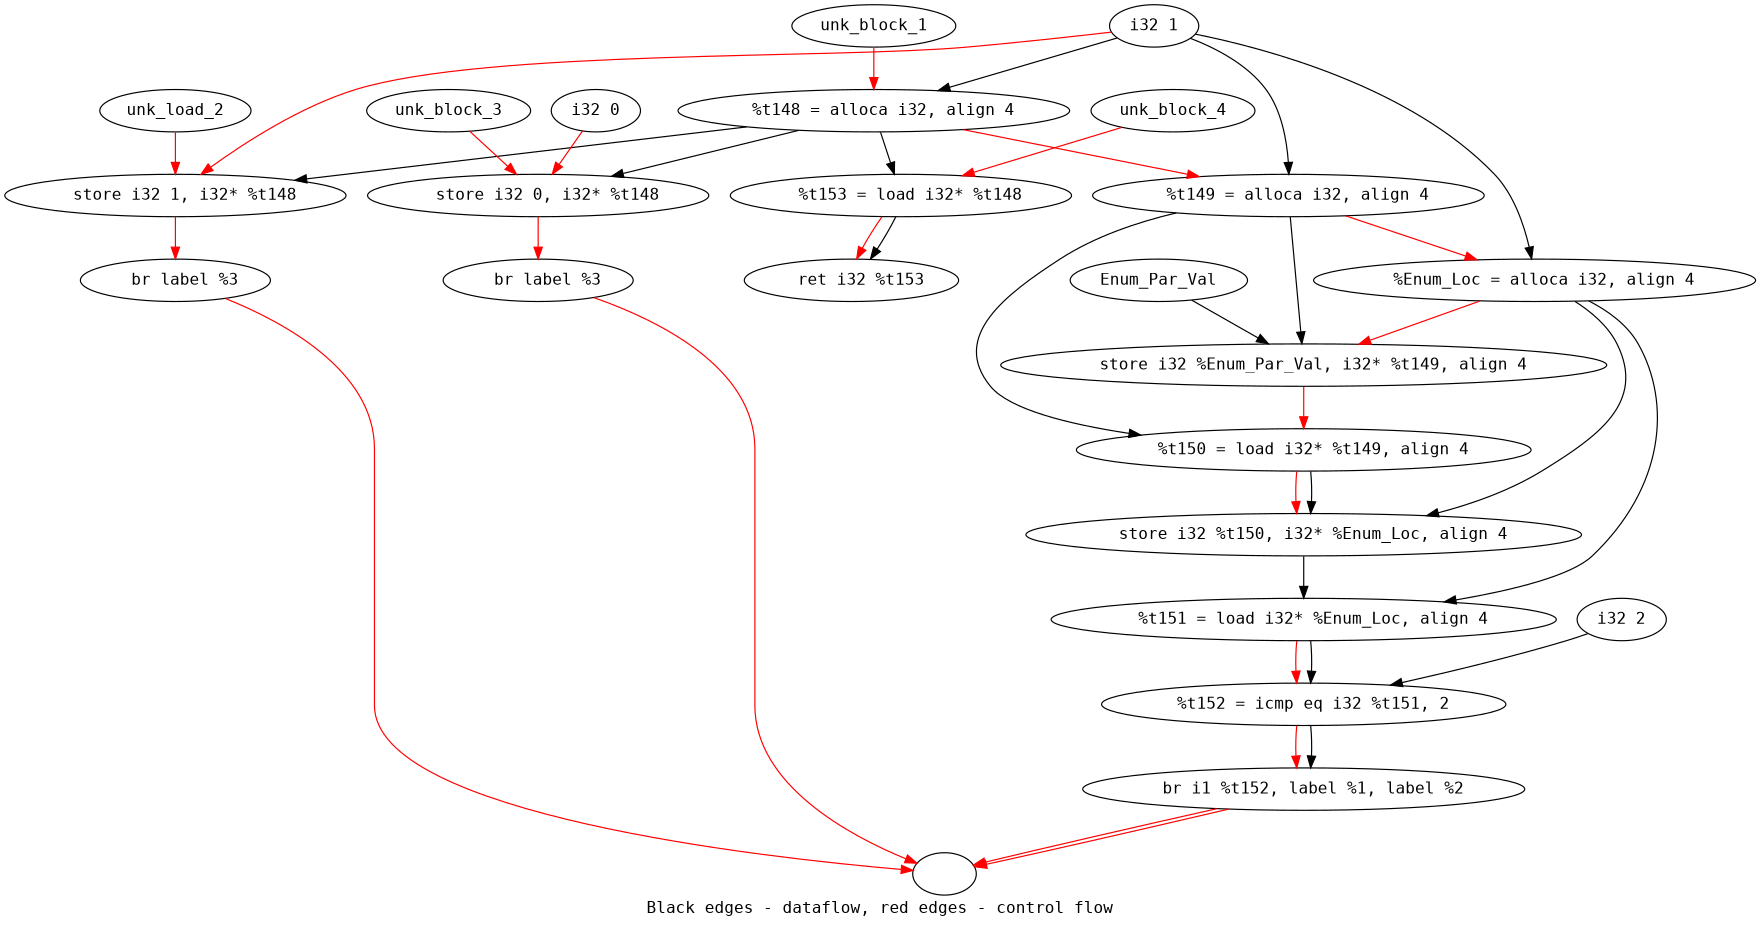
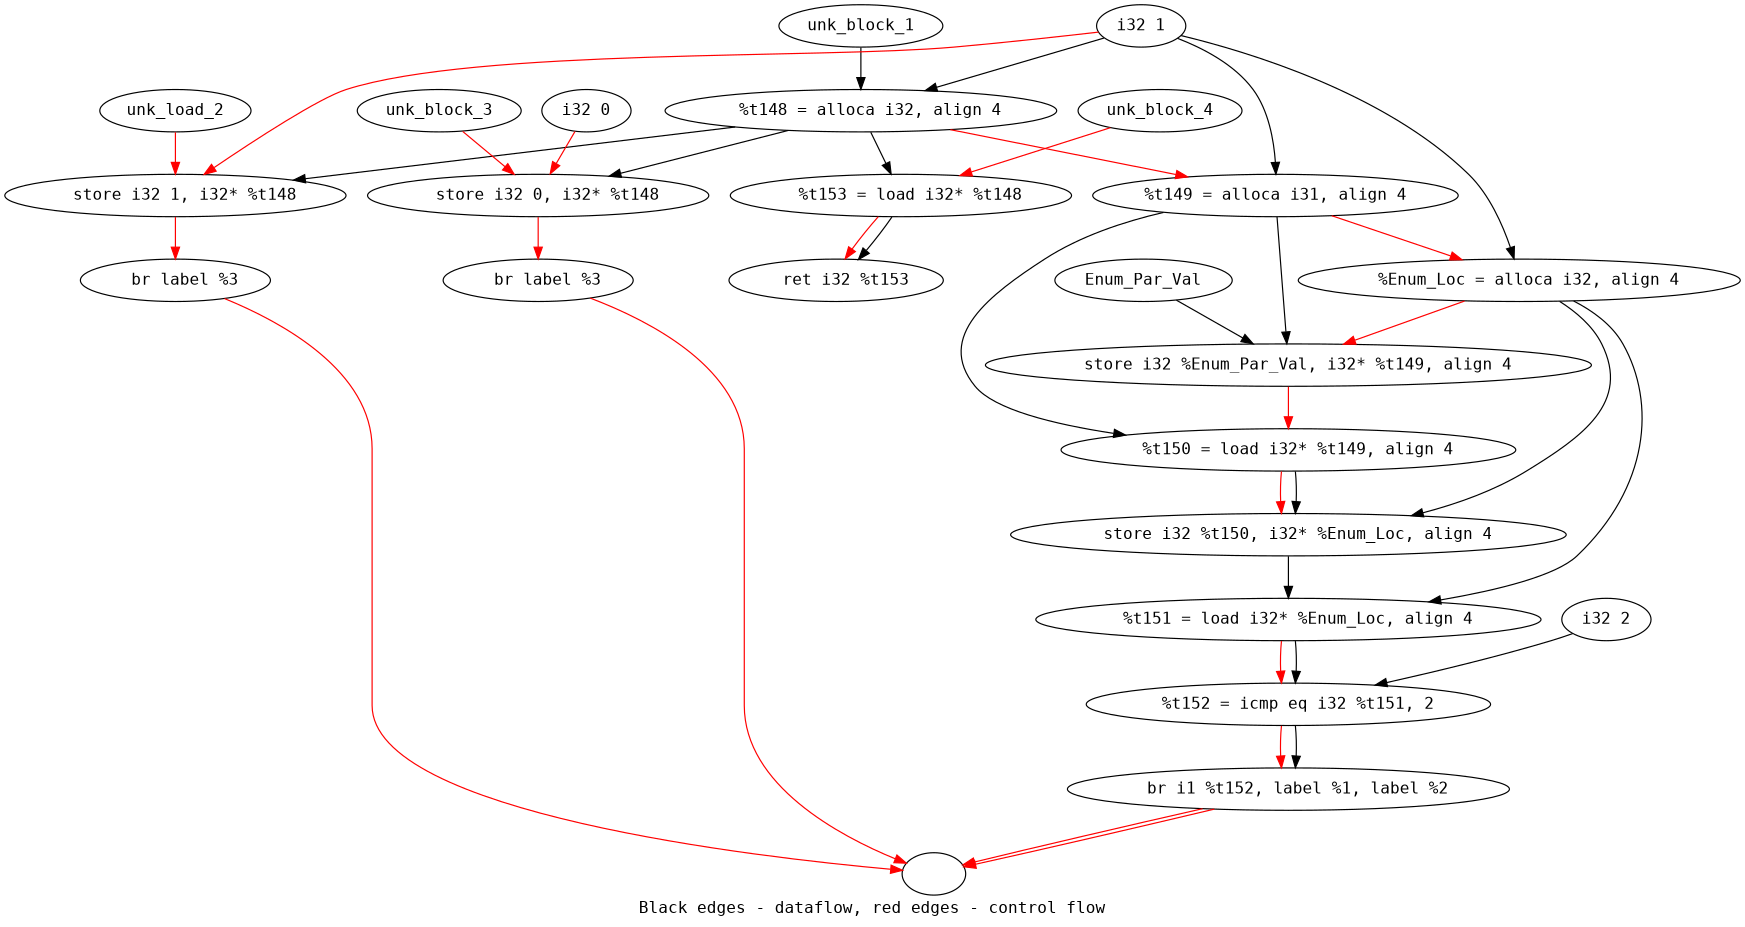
edge "unk_block_1" -> "%t148 = alloca i32, align 4": color red -> black
node "%t149 = alloca i32, align 4": label "%t149 = alloca i32, align 4" -> "%t149 = alloca i31, align 4"
